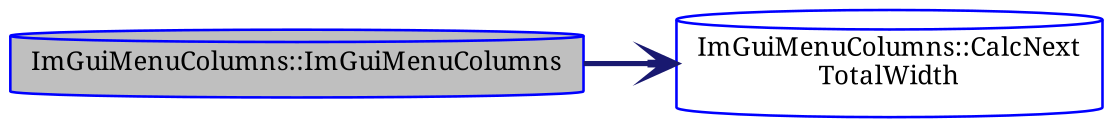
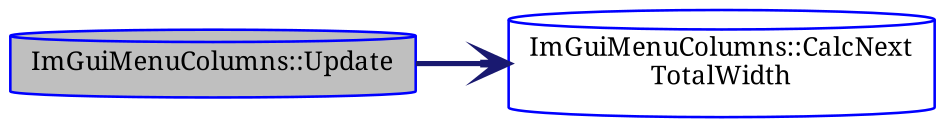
node "ImGuiMenuColumns::ImGuiMenuColumns": label "ImGuiMenuColumns::ImGuiMenuColumns" -> "ImGuiMenuColumns::Update"
